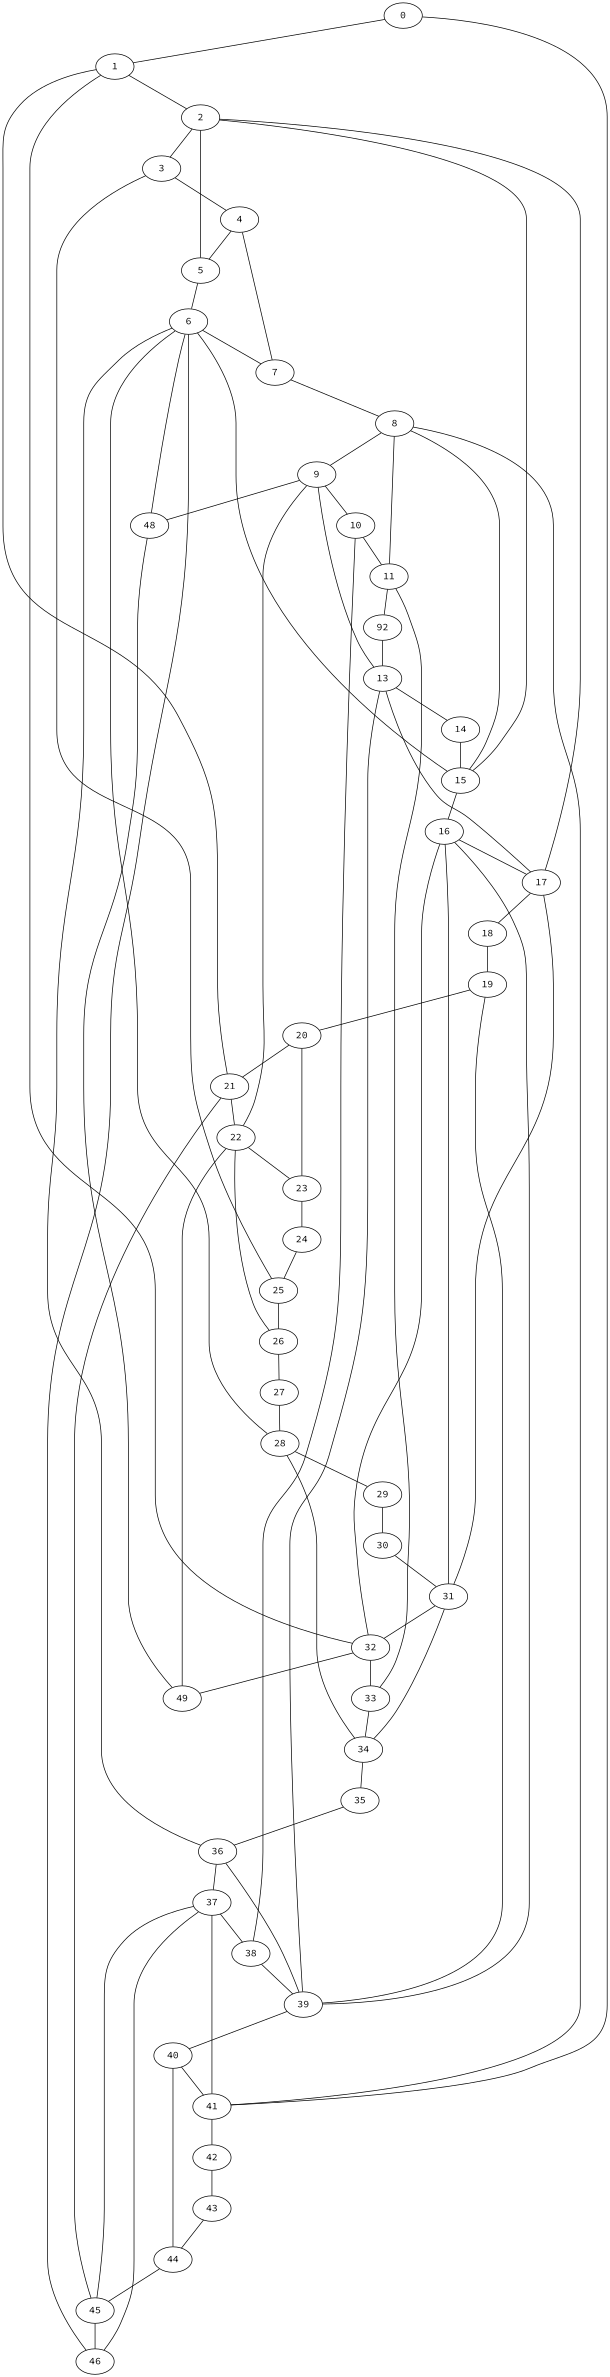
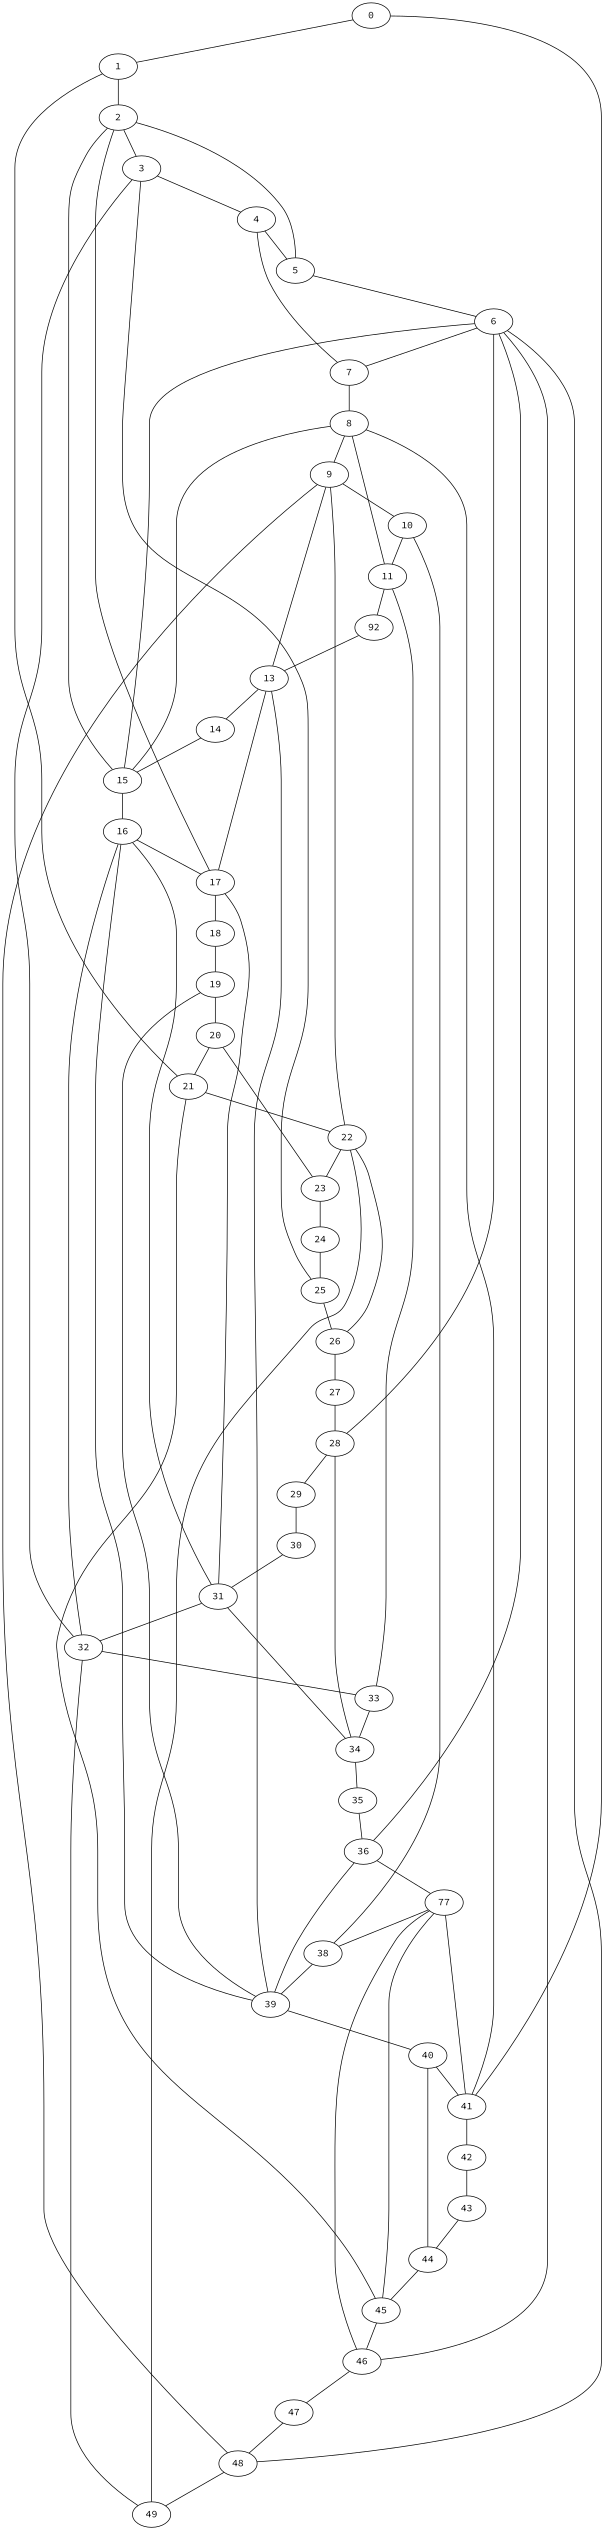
edge "1" -- "32": now "3" -- "32"
node "37": label "37" -> "77"
node "47": added
